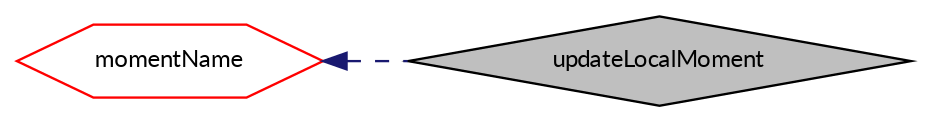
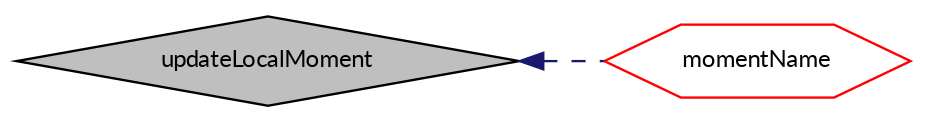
edge "updateLocalMoment" -> "momentName": reversed
